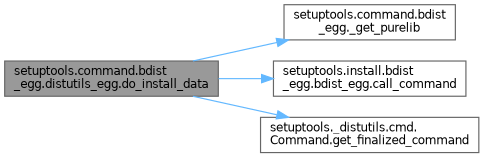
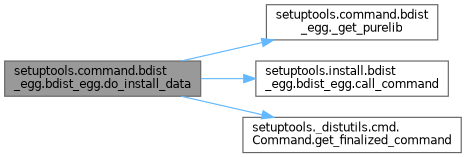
node "setuptools.command.bdist _egg.distutils_egg.do_install_data": label "setuptools.command.bdist _egg.distutils_egg.do_install_data" -> "setuptools.command.bdist _egg.bdist_egg.do_install_data"
